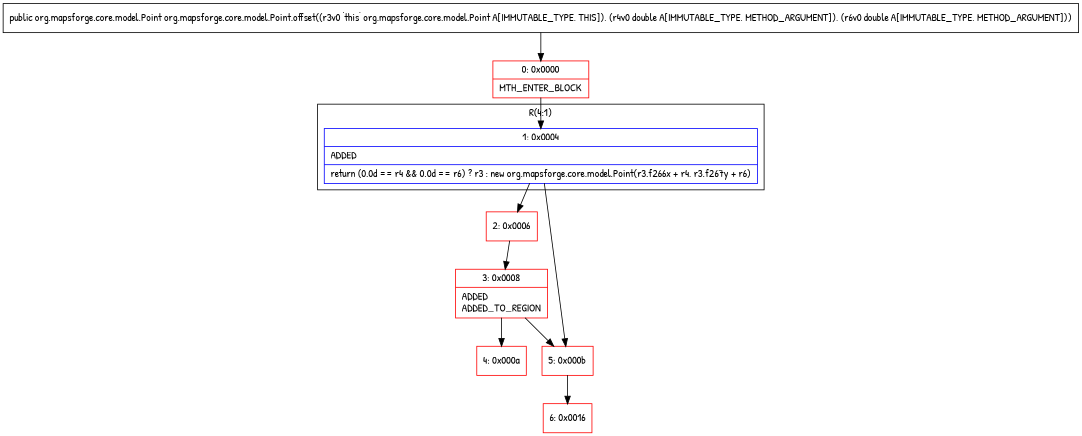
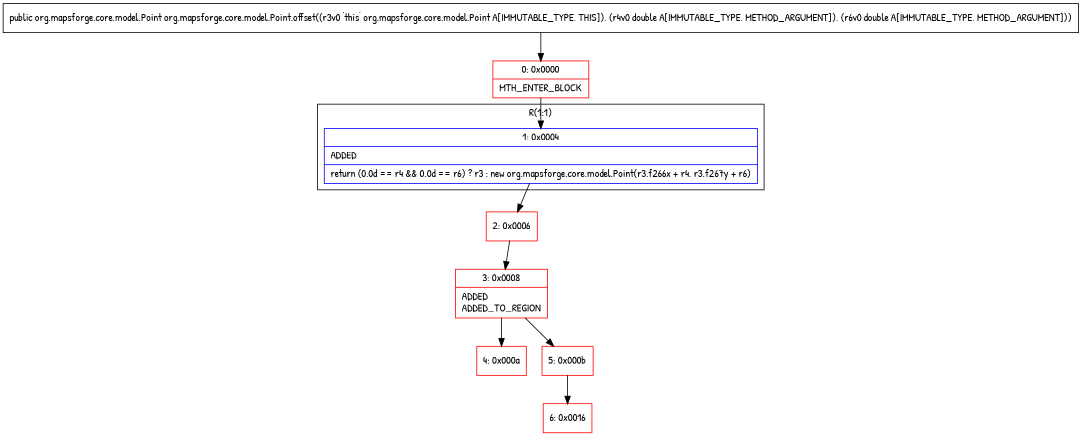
cluster "R(4:1)": label "R(4:1)" -> "R(1:1)"
edge "1: 0x0004" -> "5: 0x000b": removed
